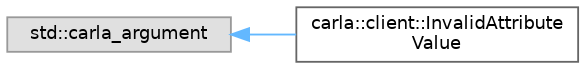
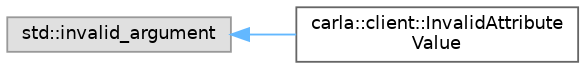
node "std::carla_argument": label "std::carla_argument" -> "std::invalid_argument"
